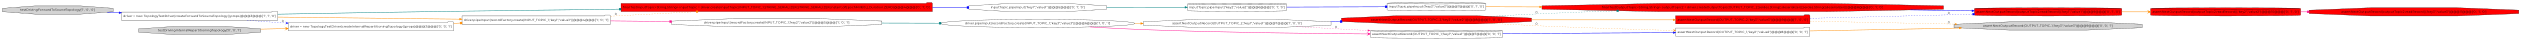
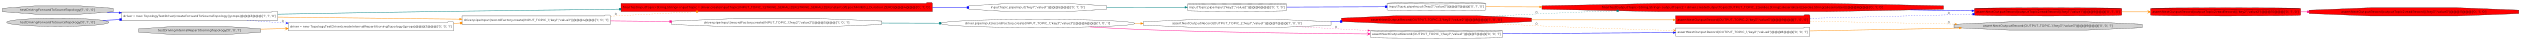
node "testDrivingForwardToSourceTopology['0', '1', '0']": added
